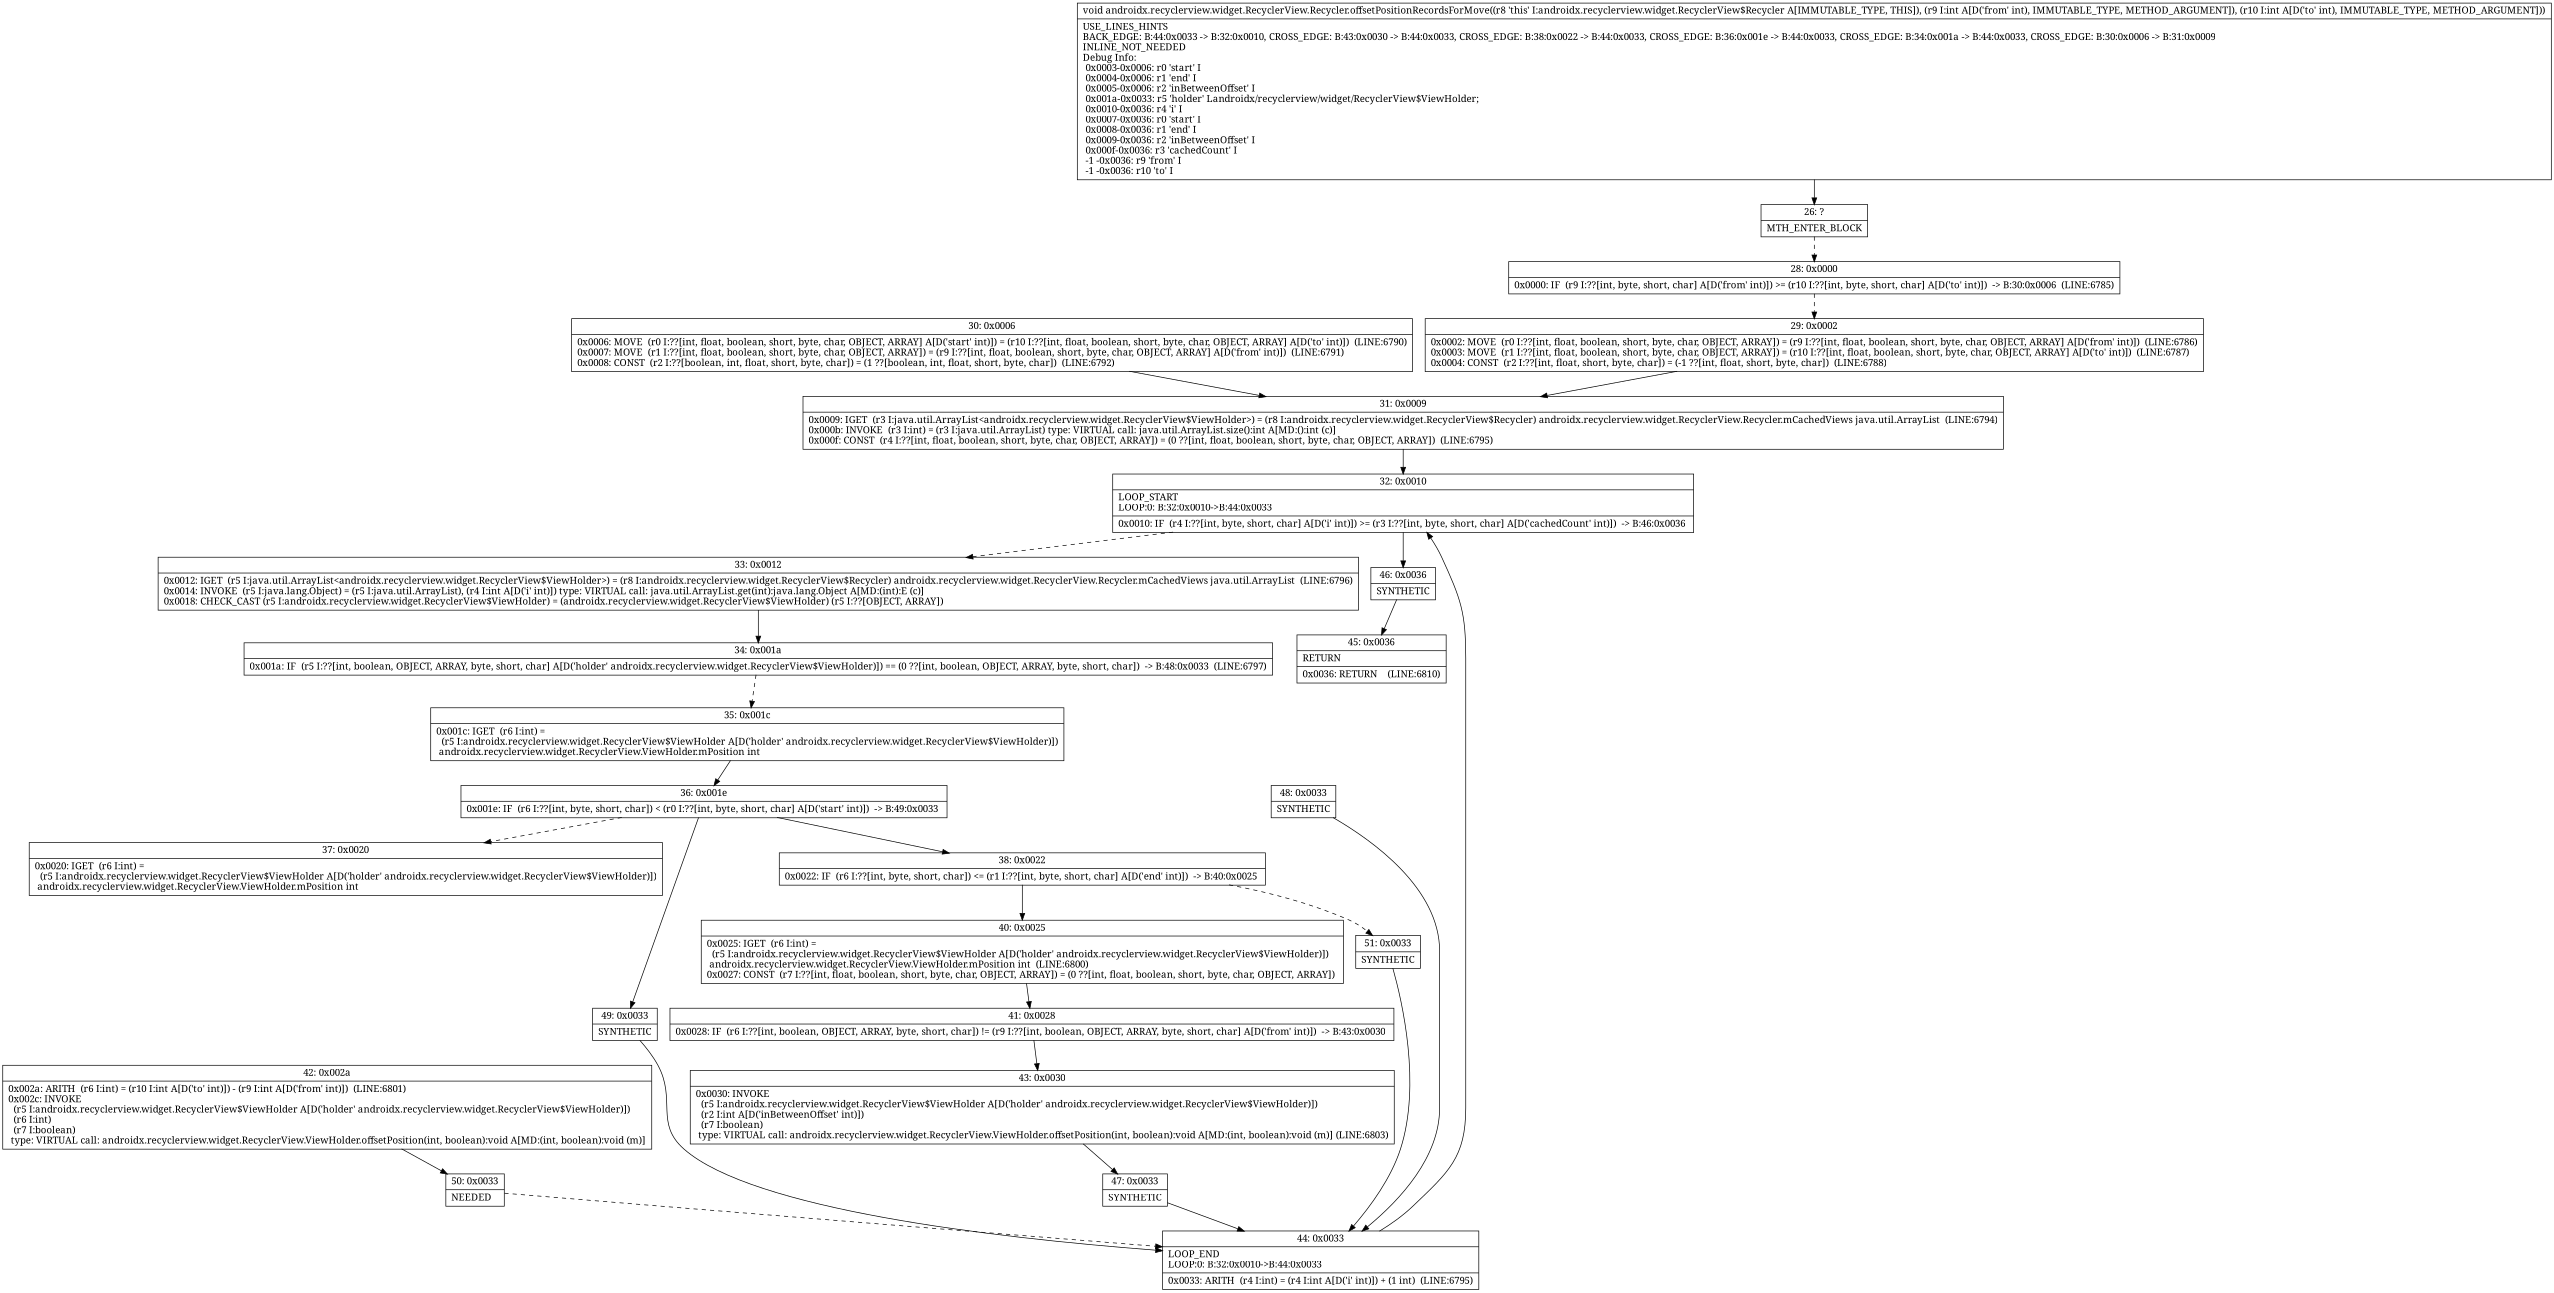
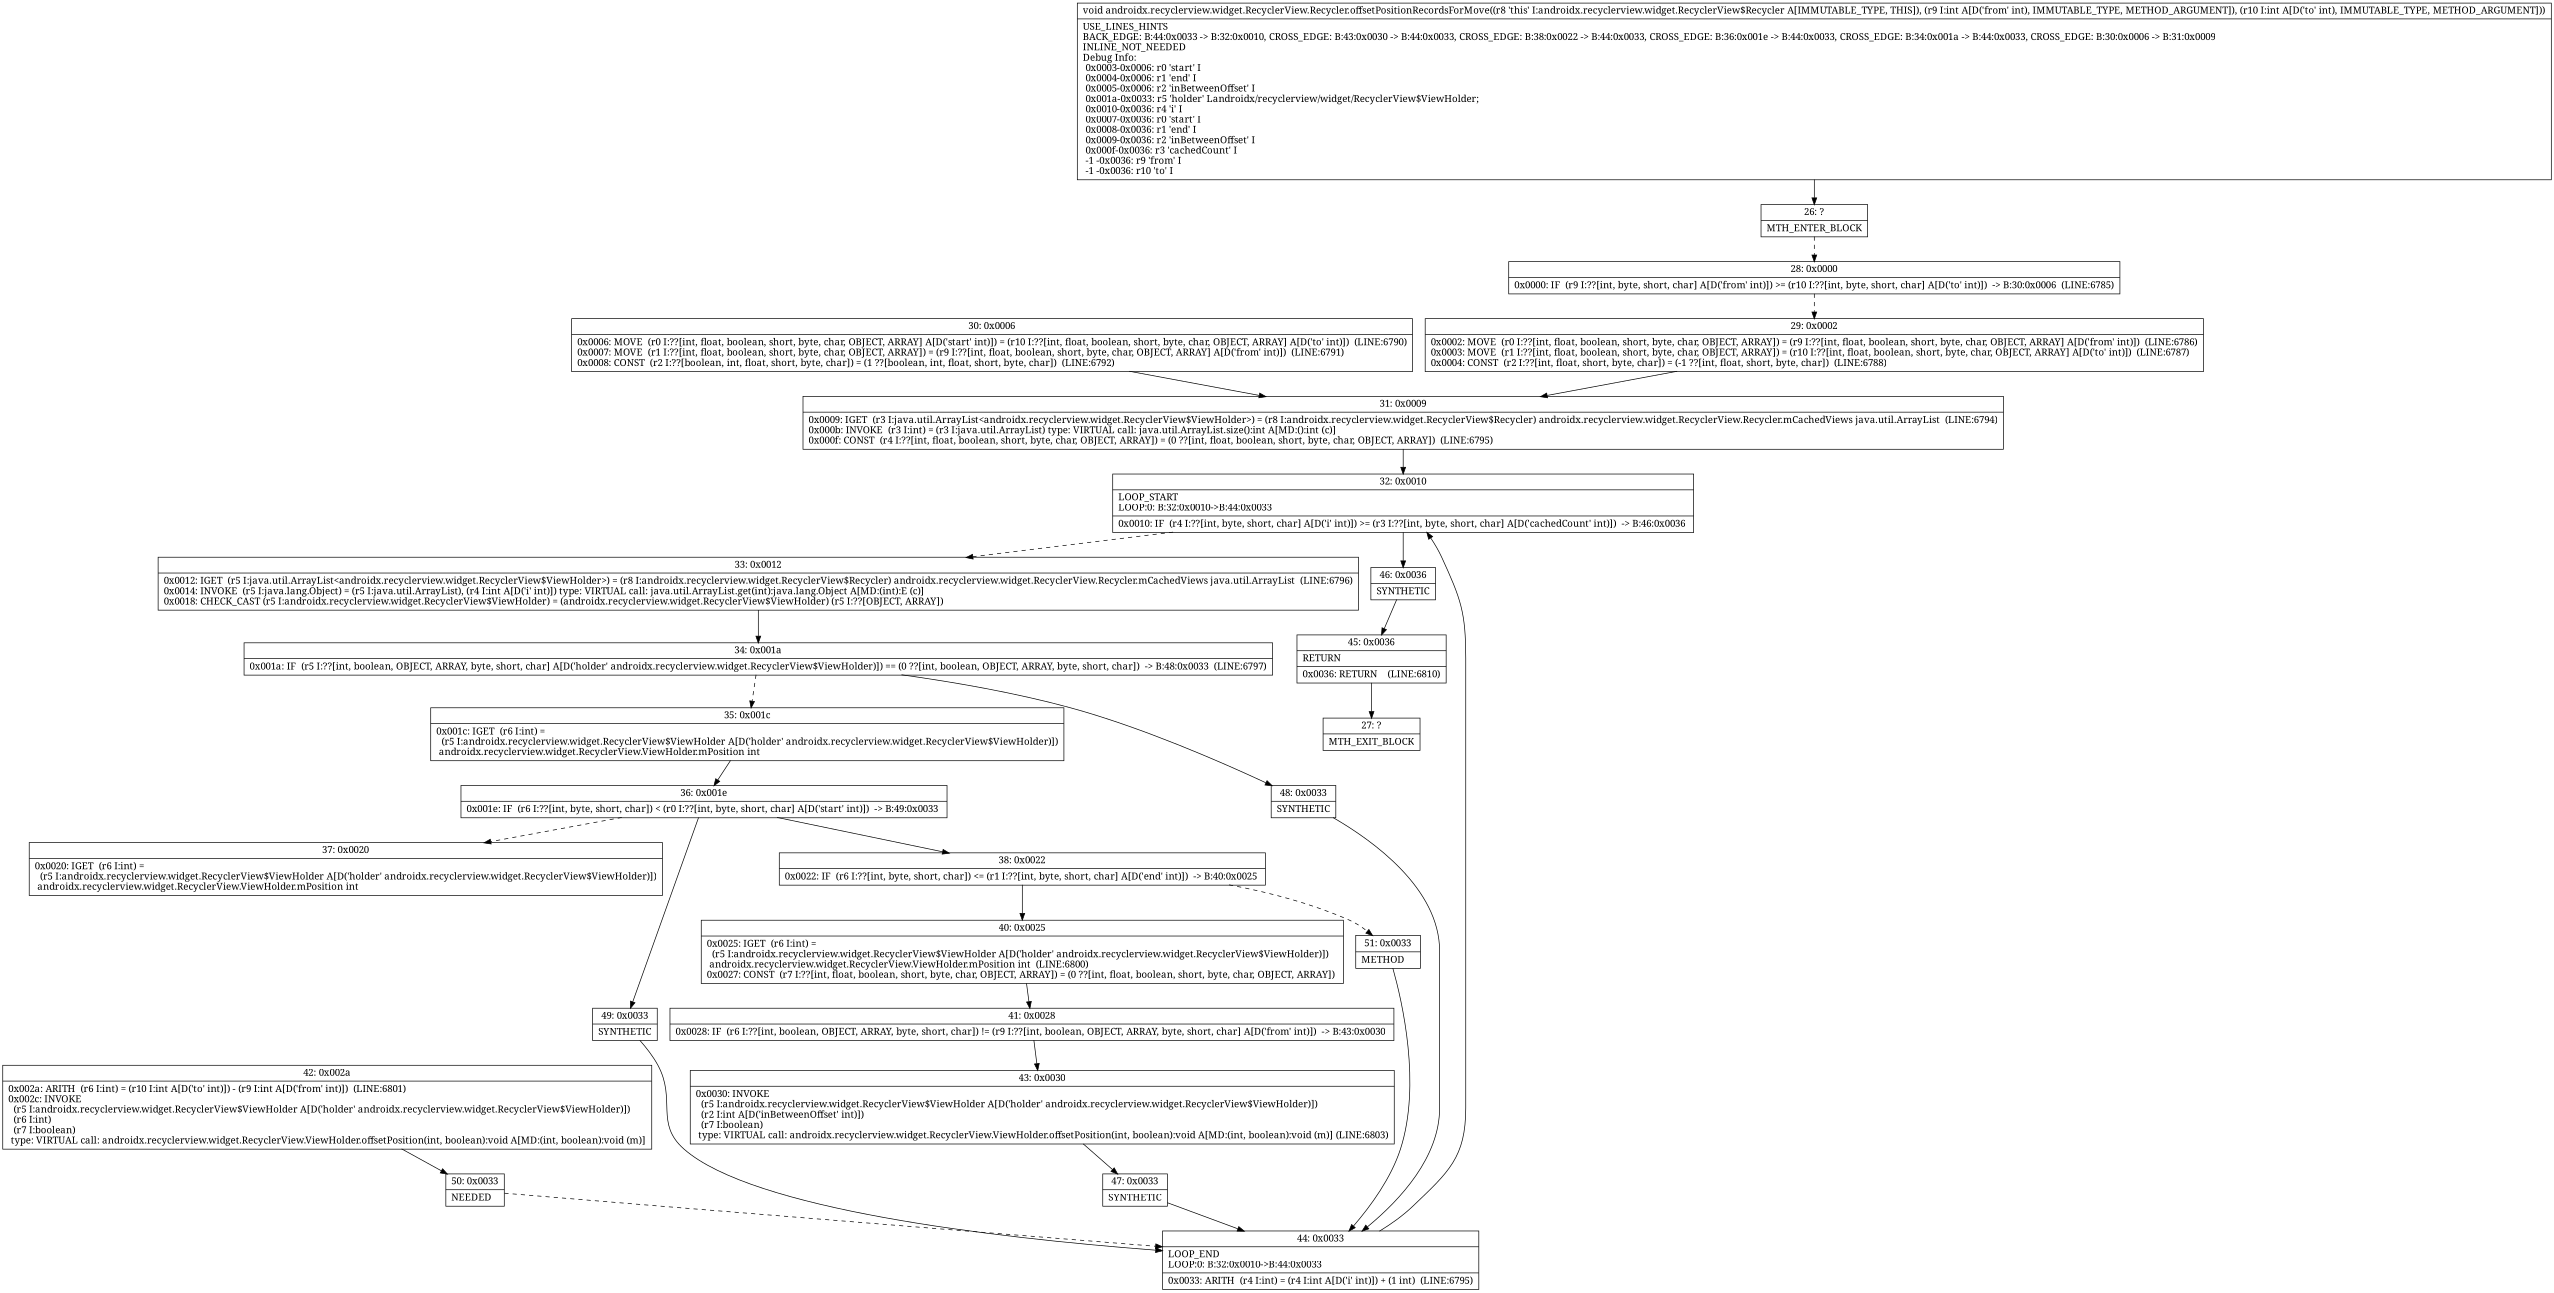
edge "34: 0x001a" -> "48: 0x0033": added
node "27: ?": added
node "51: 0x0033": text "SYNTHETIC" -> "METHOD"
